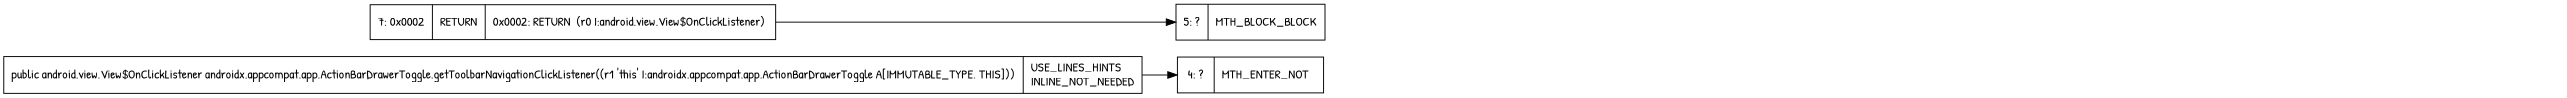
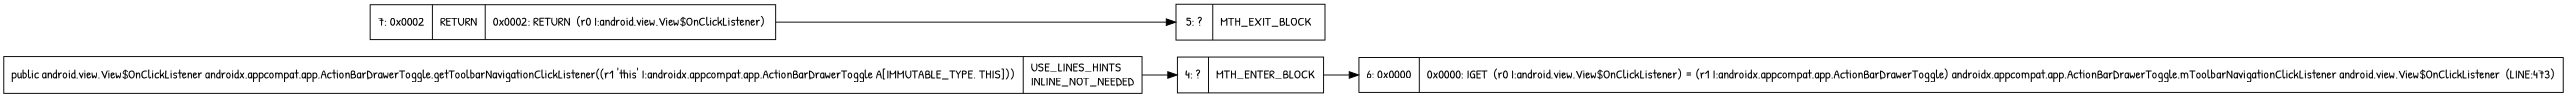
node "5: ?": text "MTH_BLOCK_BLOCK" -> "MTH_EXIT_BLOCK"
node "4: ?": text "MTH_ENTER_NOT" -> "MTH_ENTER_BLOCK"
node "6: 0x0000": added
